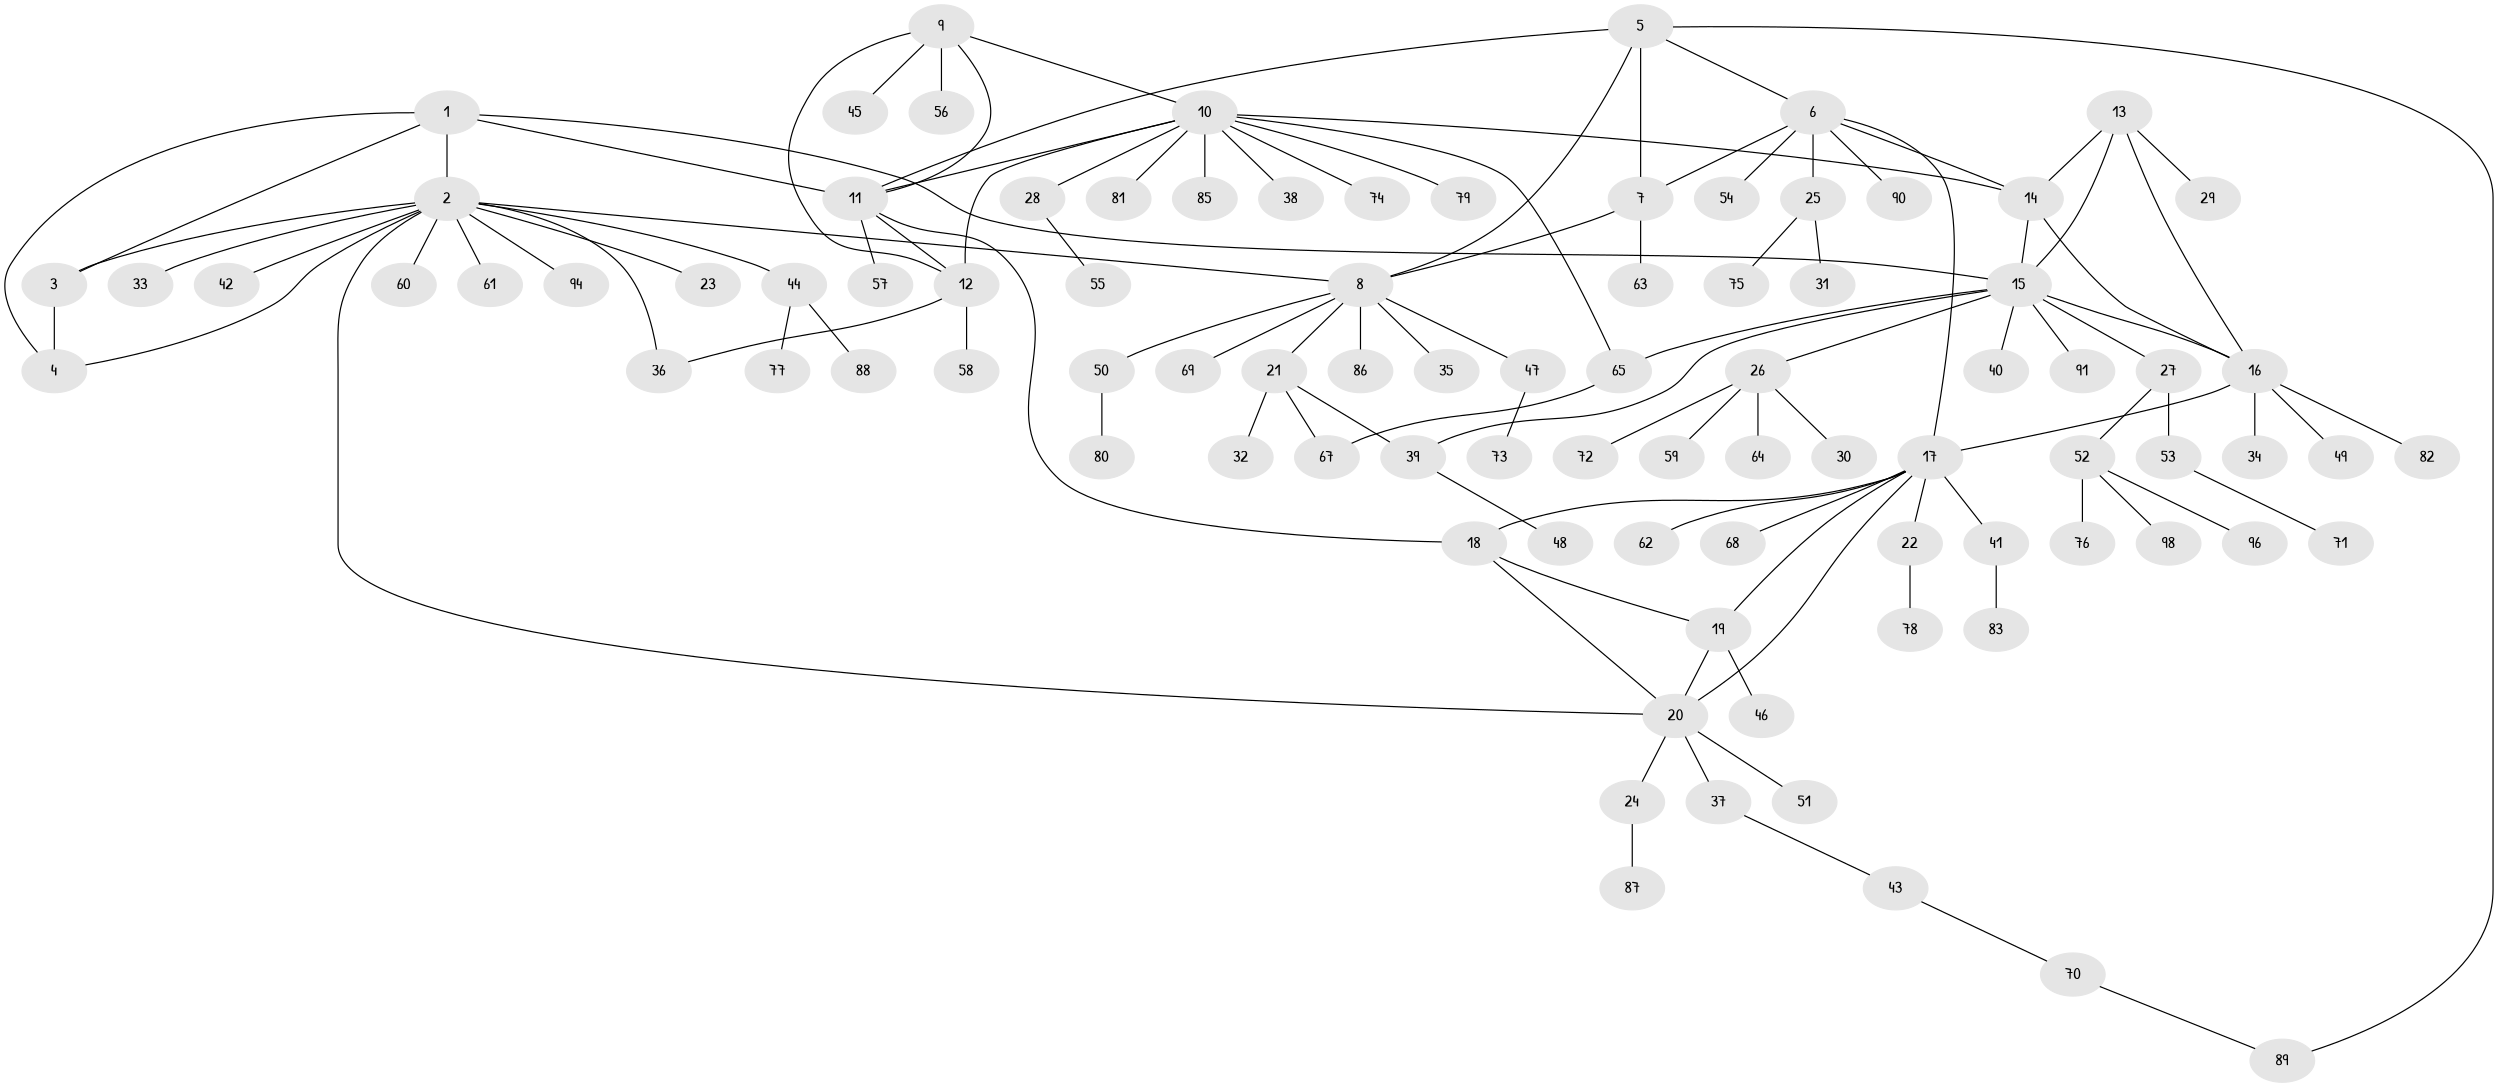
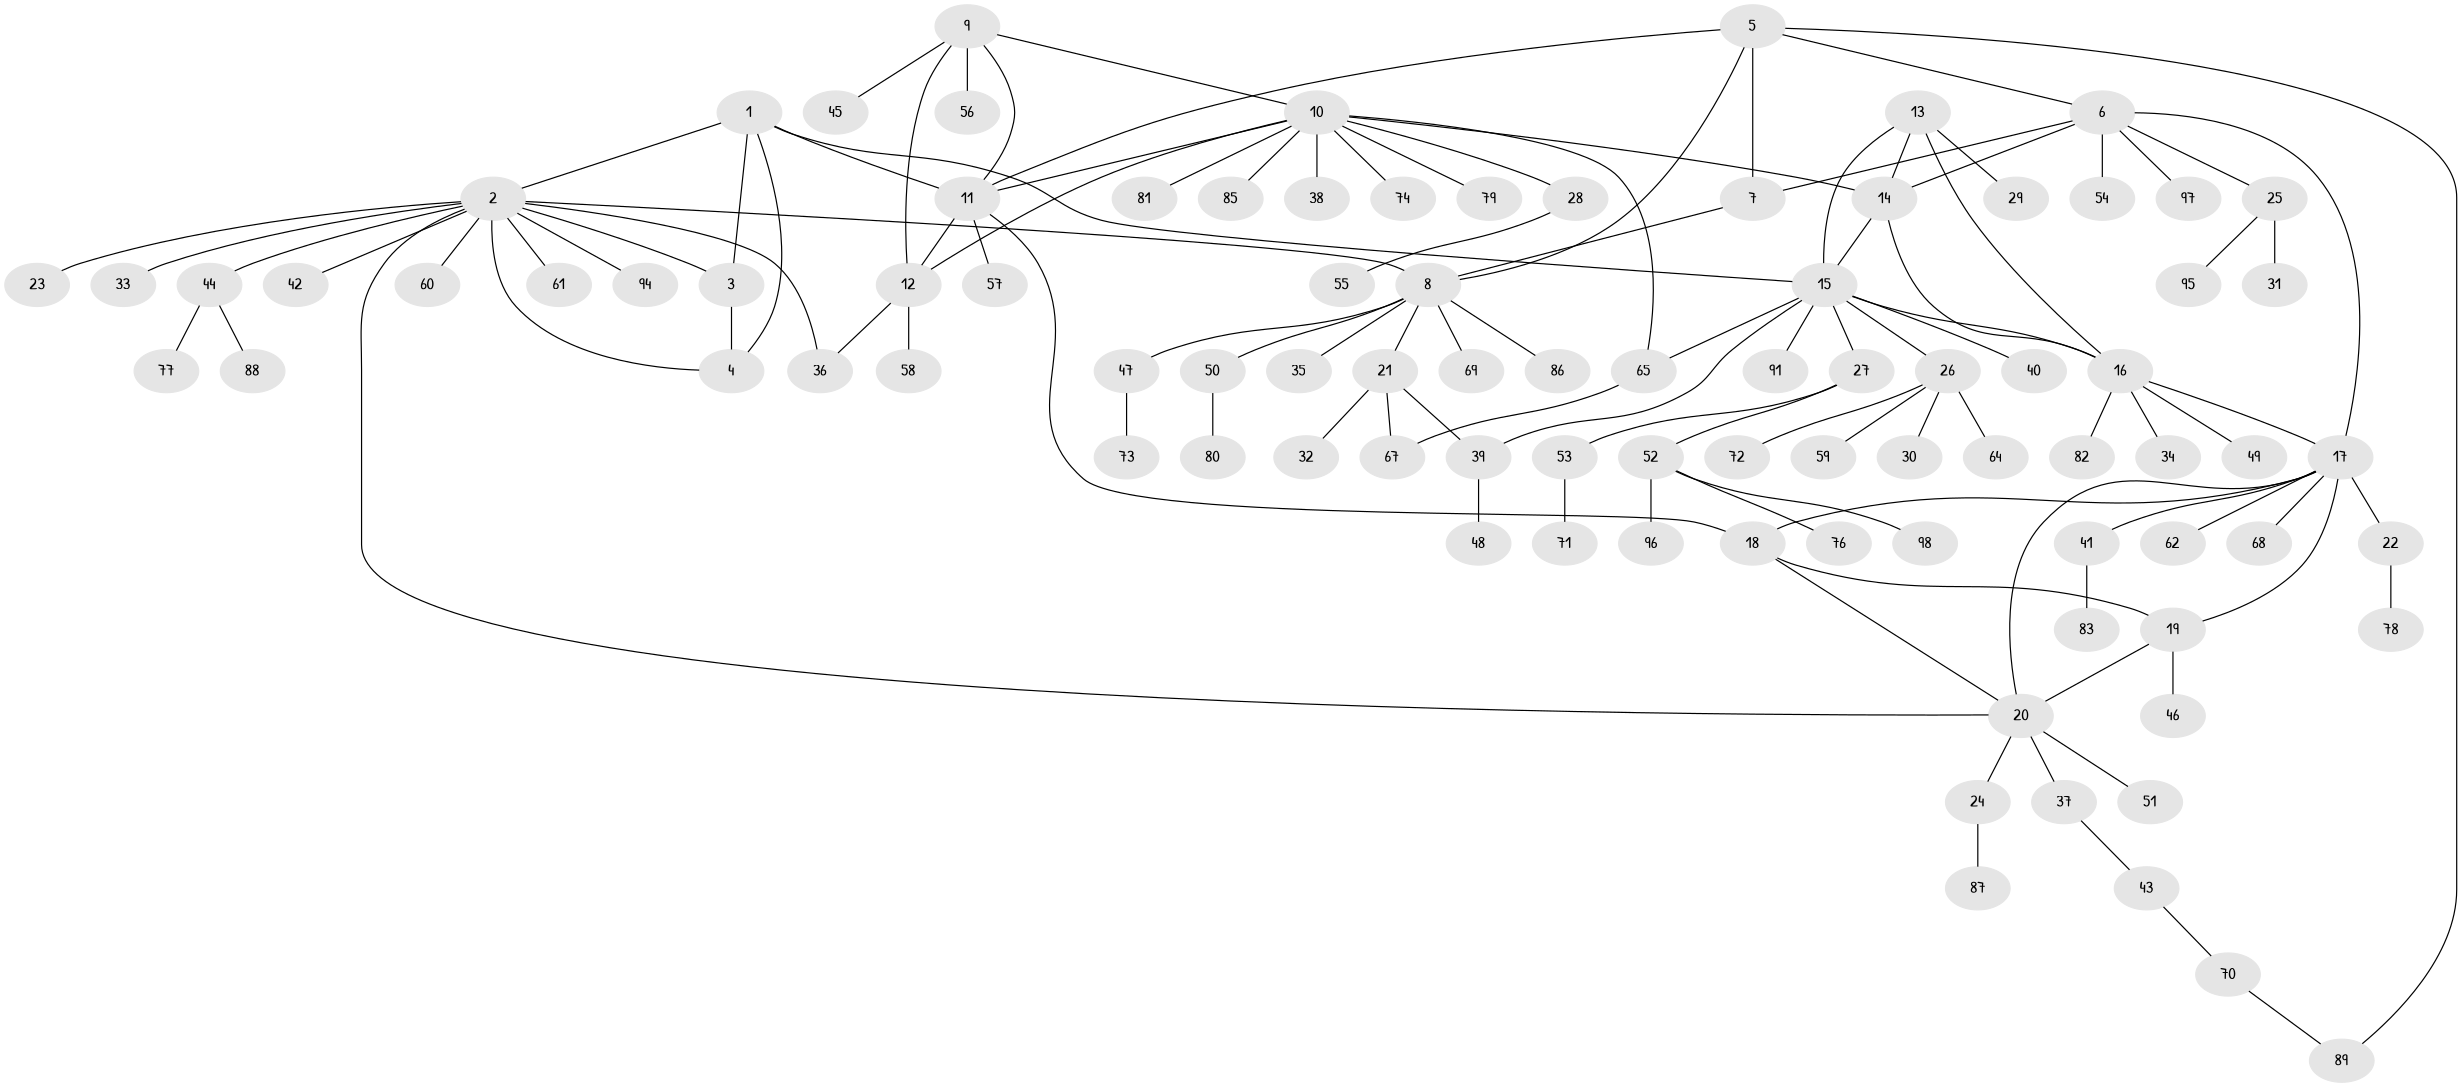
node "90": label "90" -> "97"
node "63": removed
node "75": label "75" -> "95"
